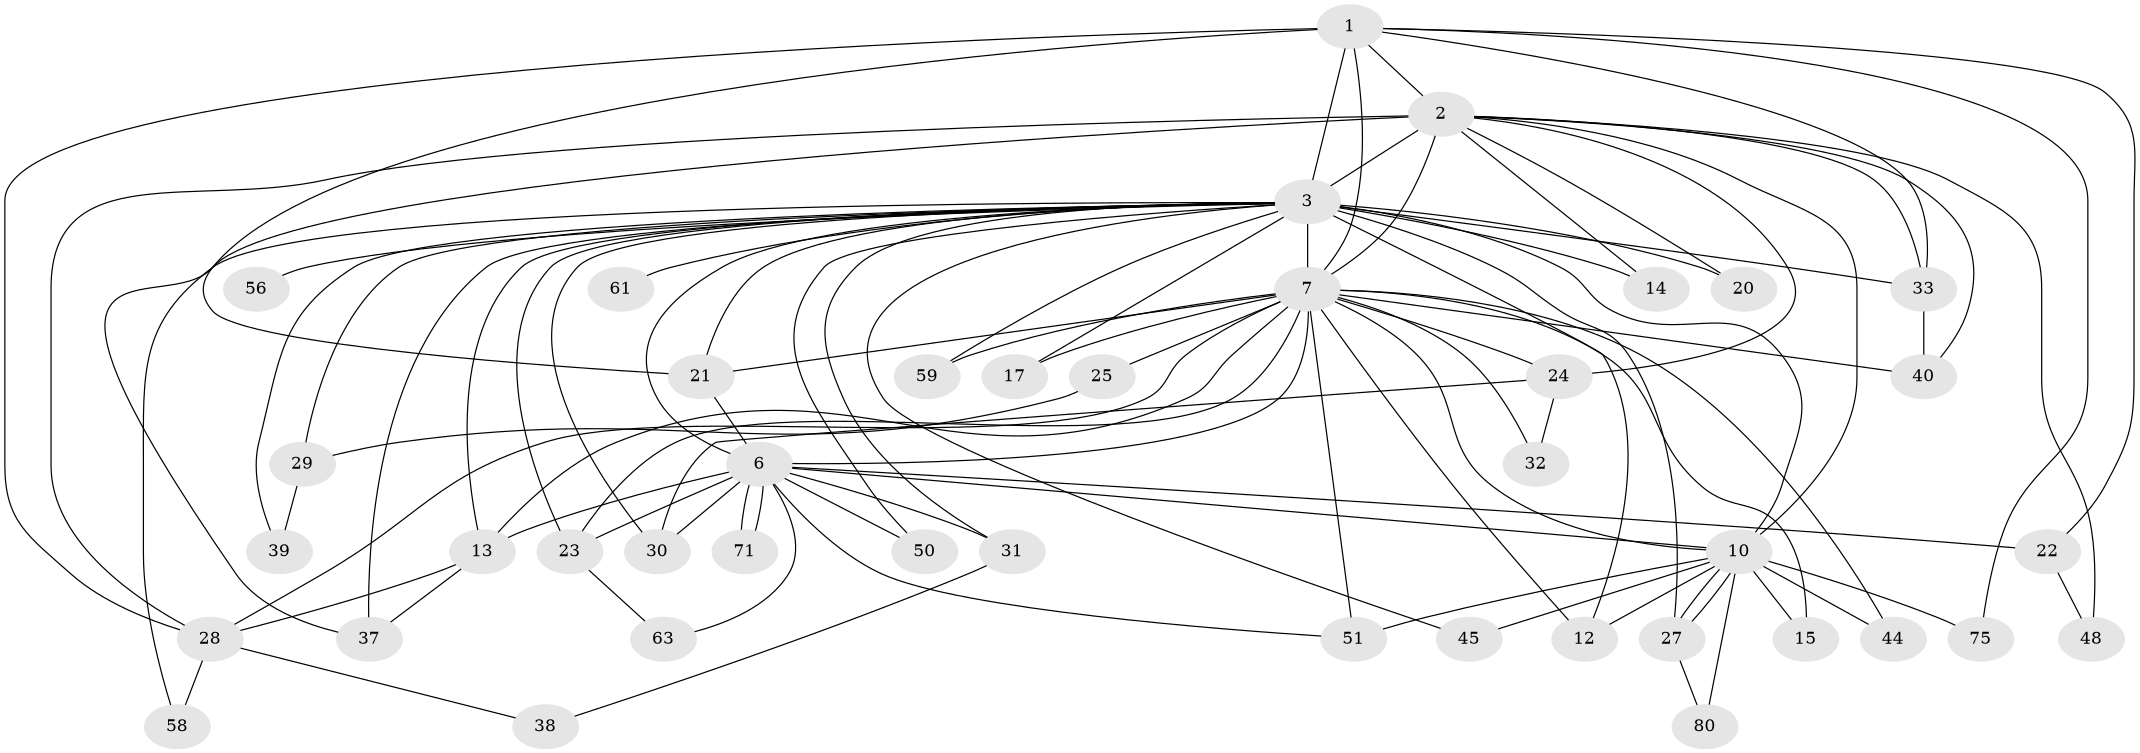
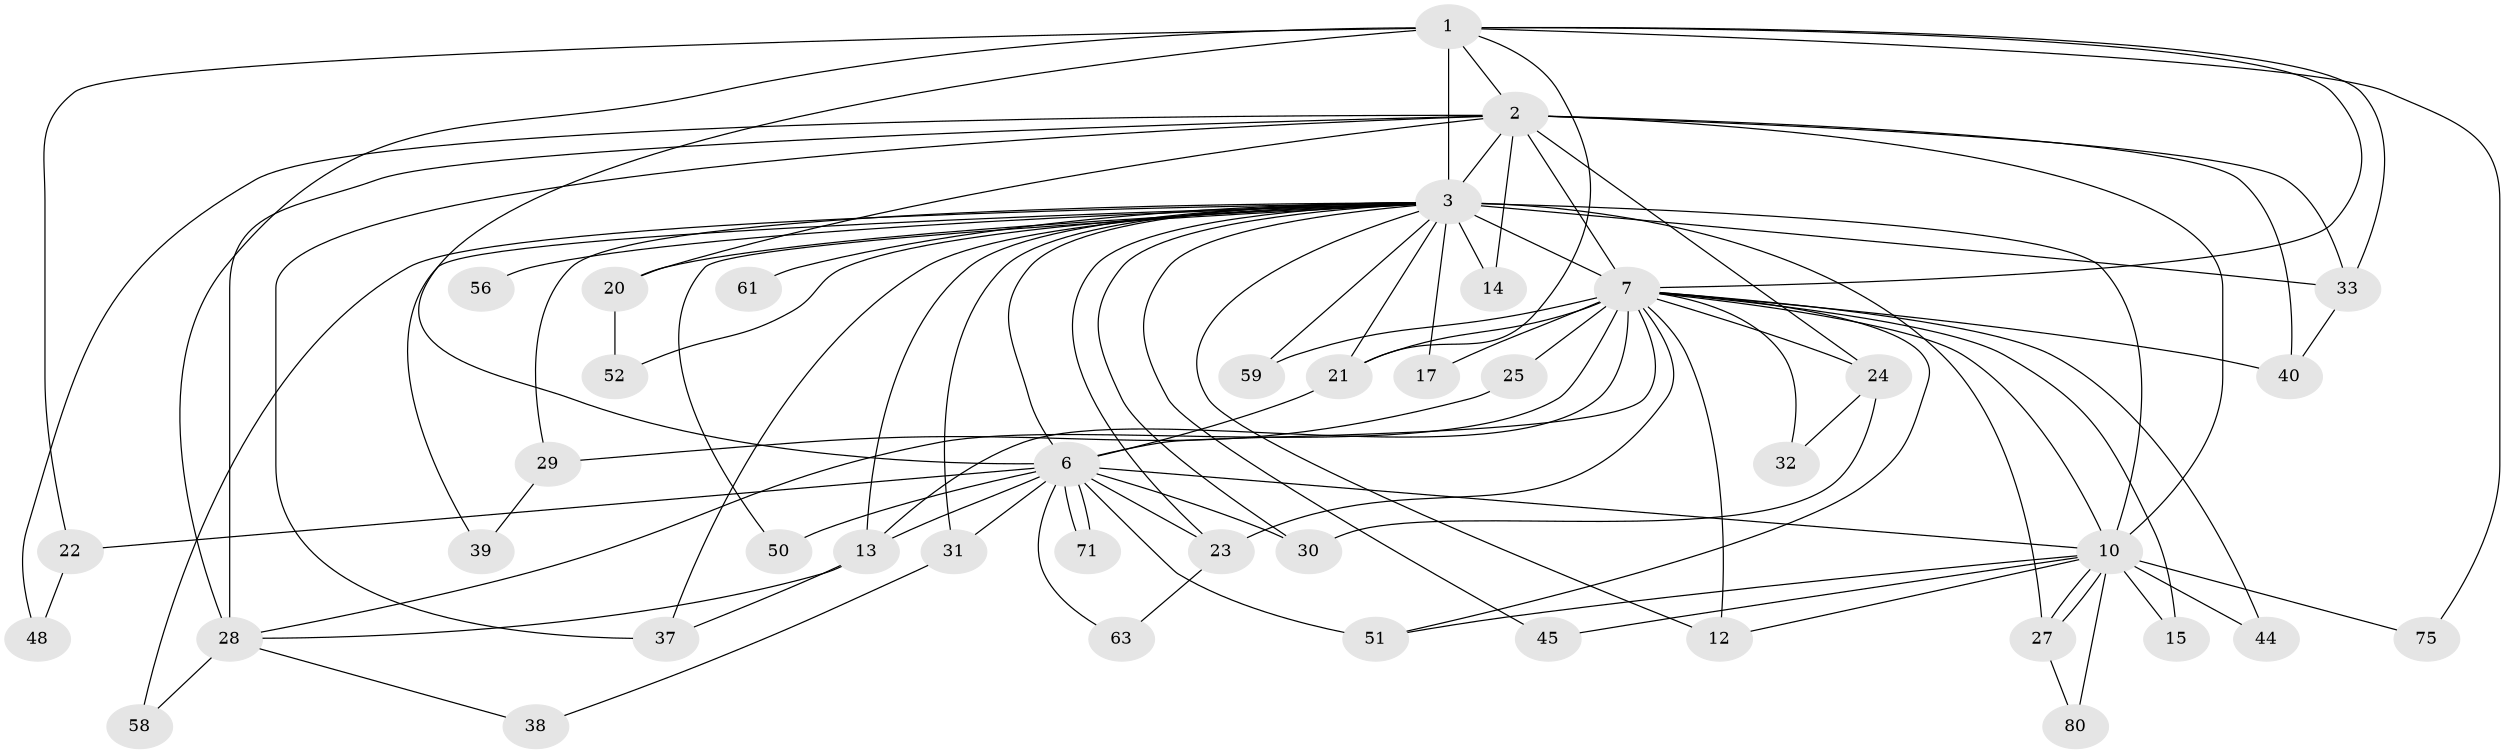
edge "1" -- "6": added
node "52": added
